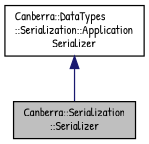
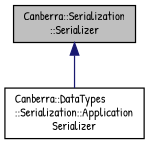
edge "Canberra::Serialization ::Serializer" -> "Canberra::DataTypes ::Serialization::Application Serializer": reversed
